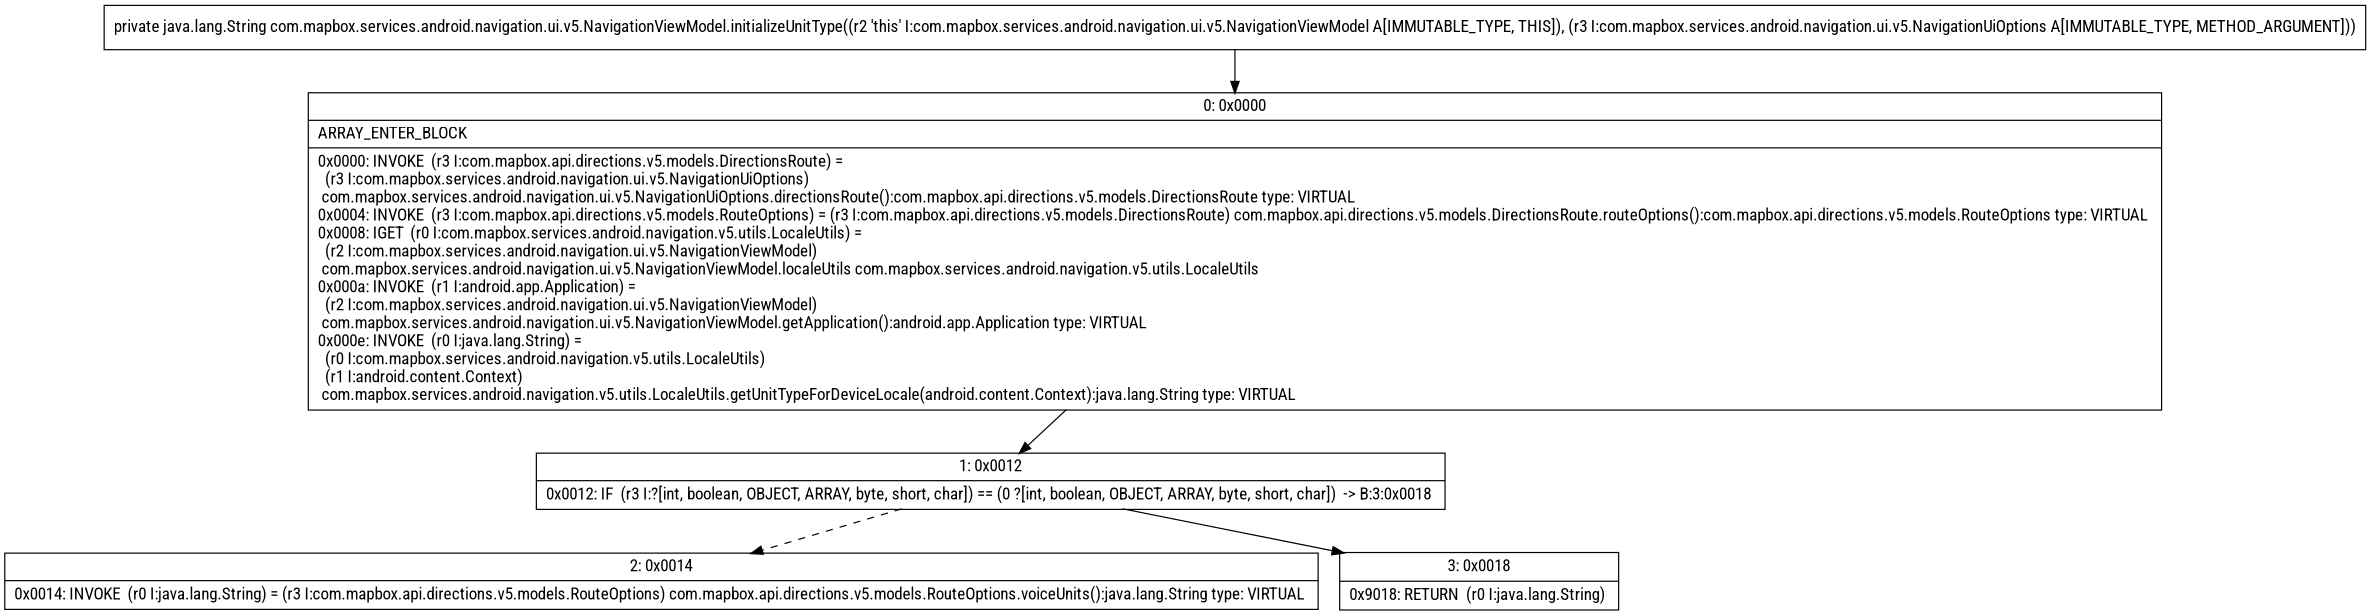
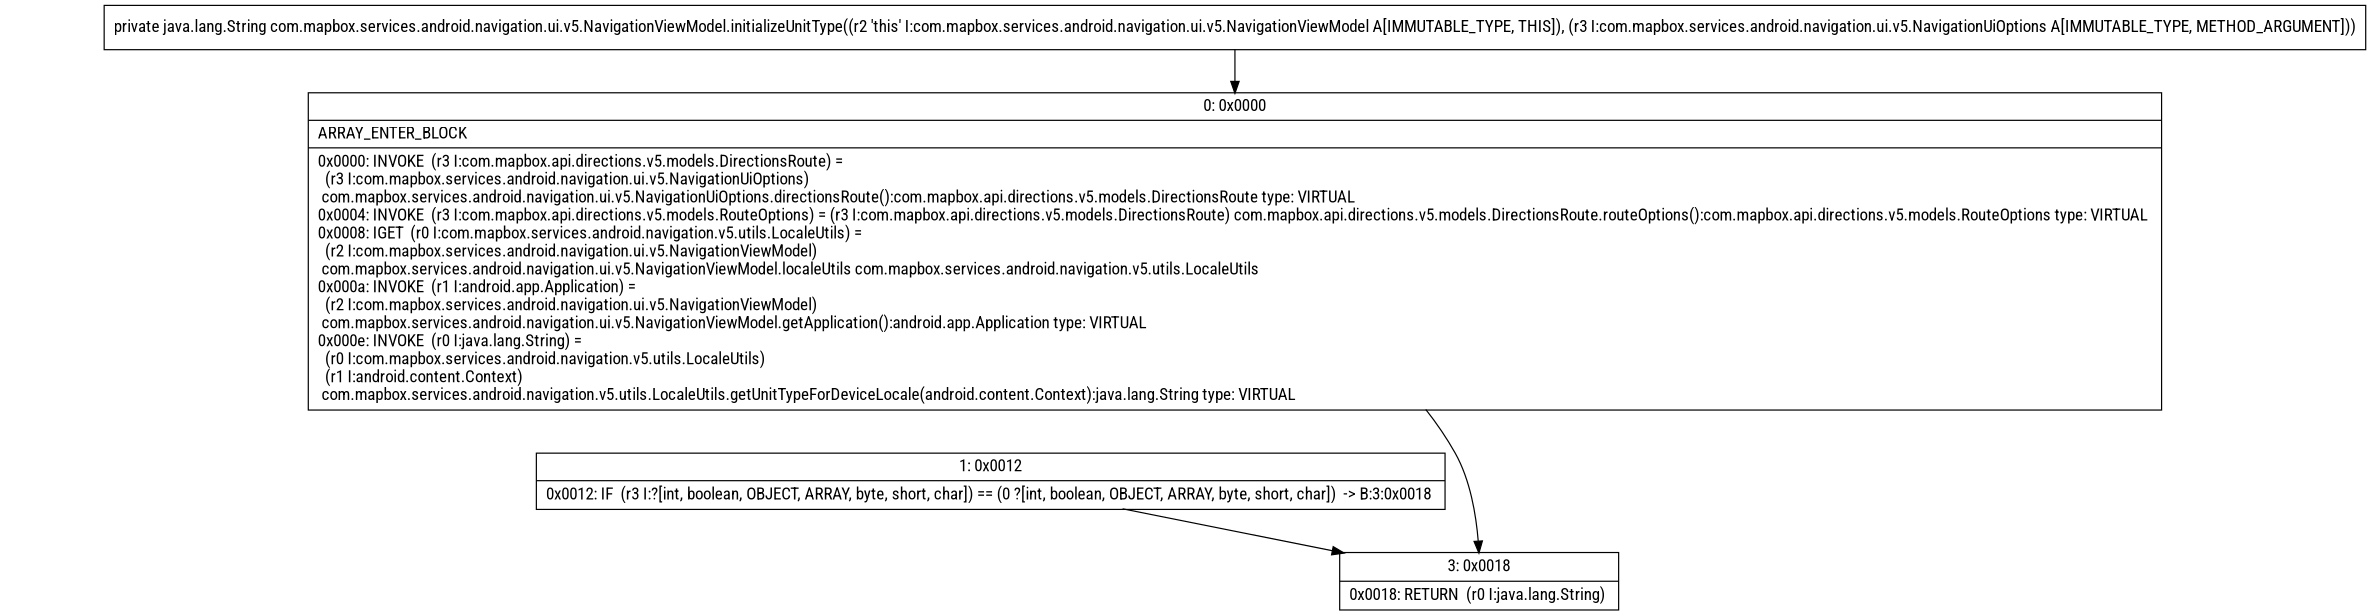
edge "0: 0x0000" -> "1: 0x0012": now "0: 0x0000" -> "3: 0x0018"
node "2: 0x0014": removed
node "3: 0x0018": text "0x9018: RETURN  (r0 I:java.lang.String)" -> "0x0018: RETURN  (r0 I:java.lang.String)"
